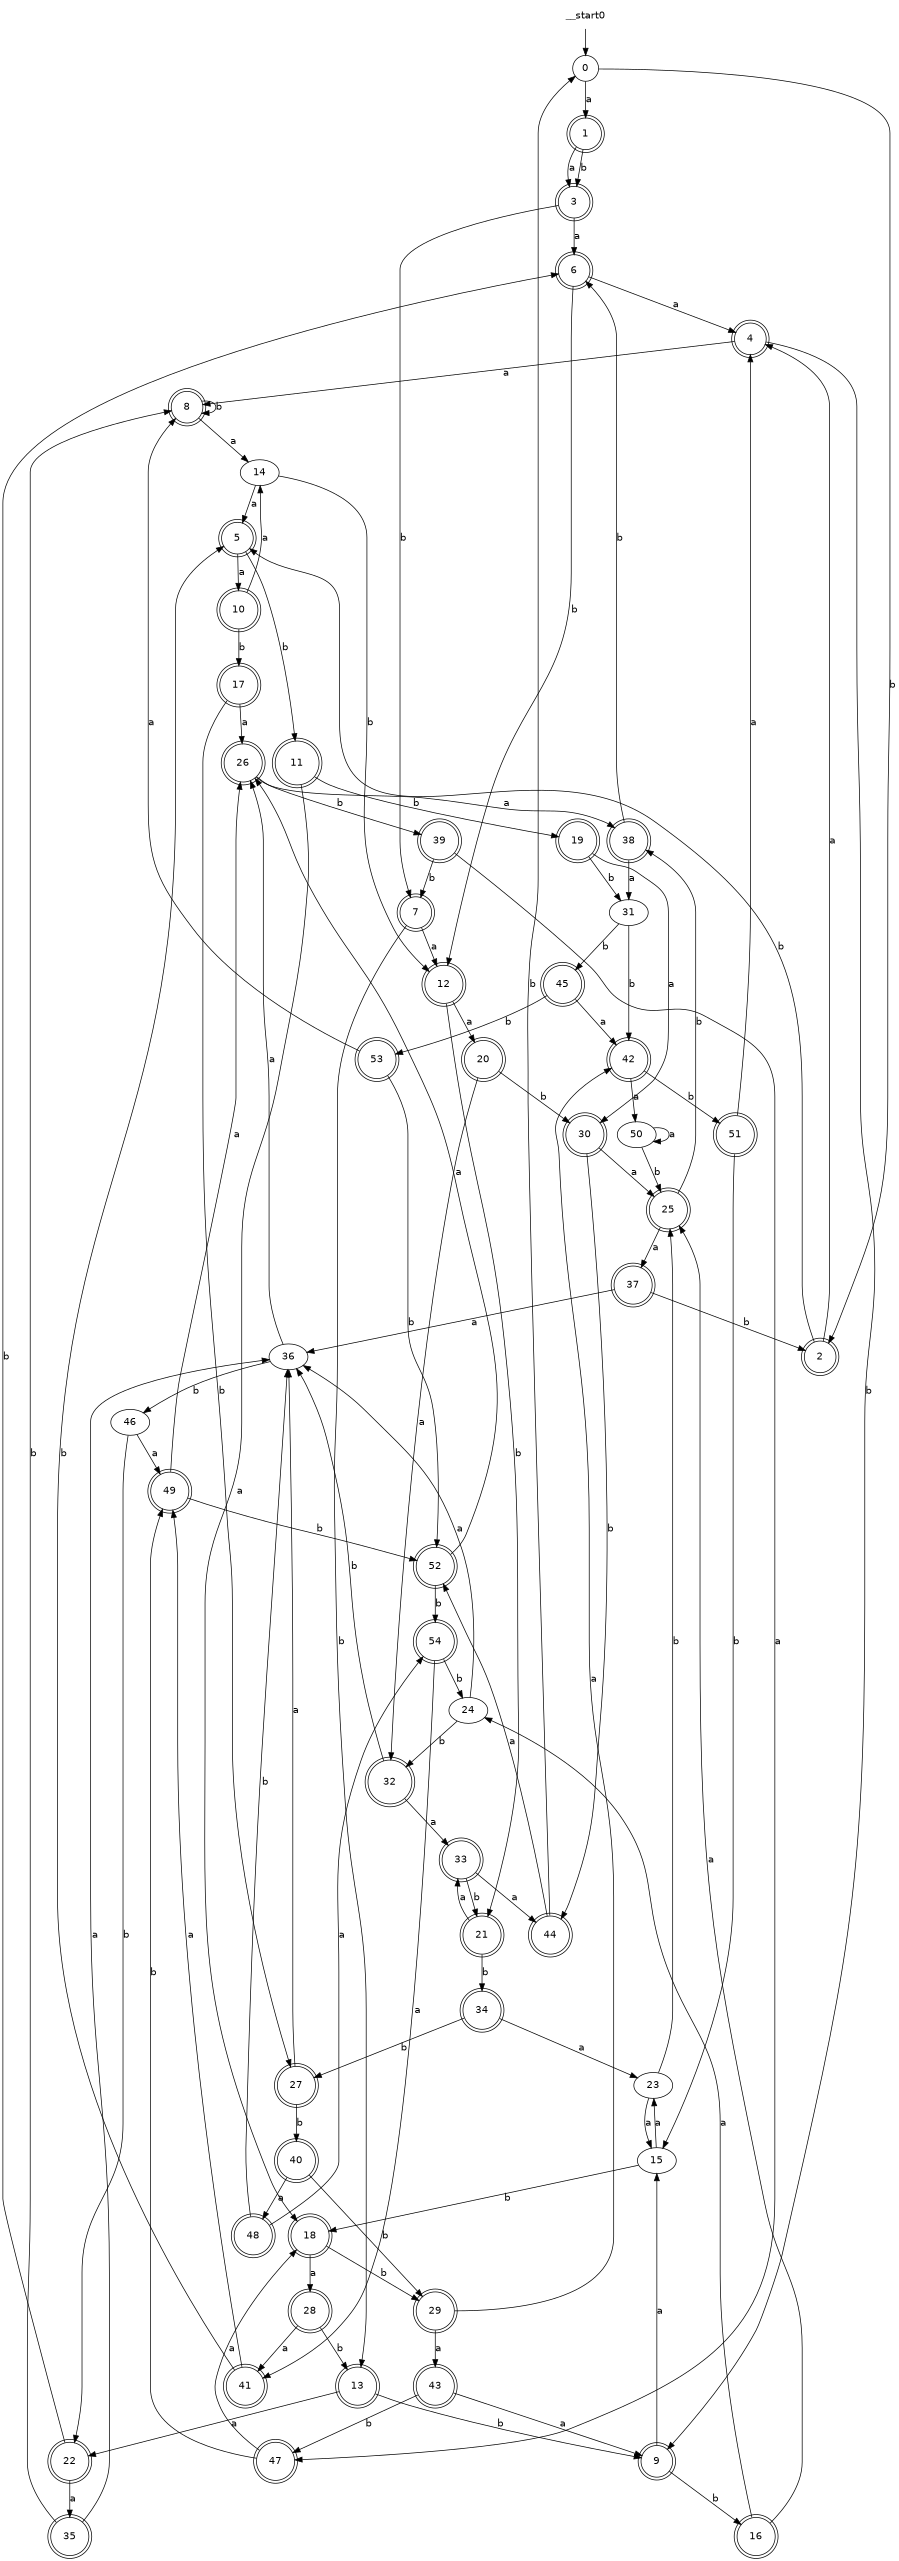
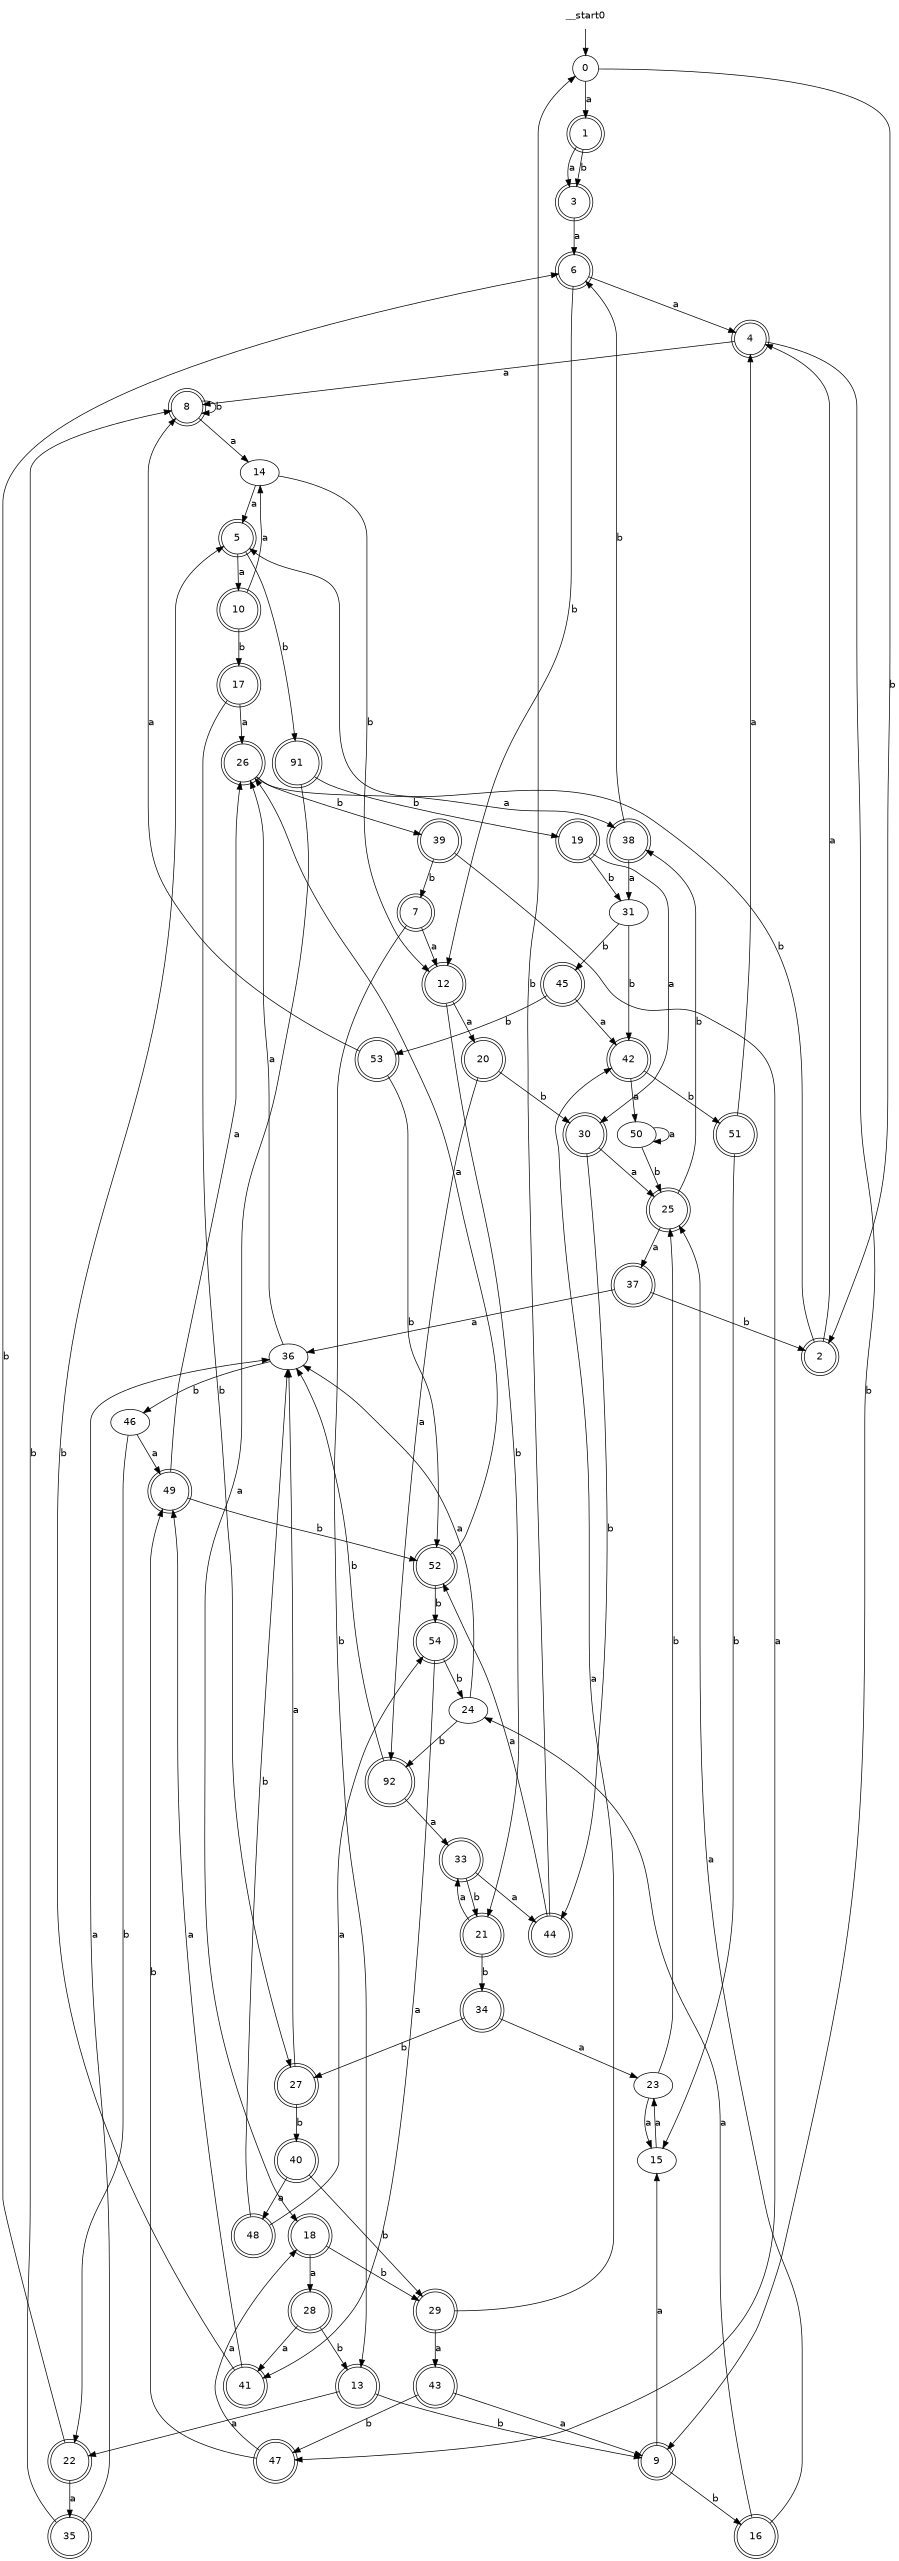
edge "3" -> "7": removed, label "b"
node "11": label "11" -> "91"
node "32": label "32" -> "92"
edge "15" -> "18": removed, label "b"
